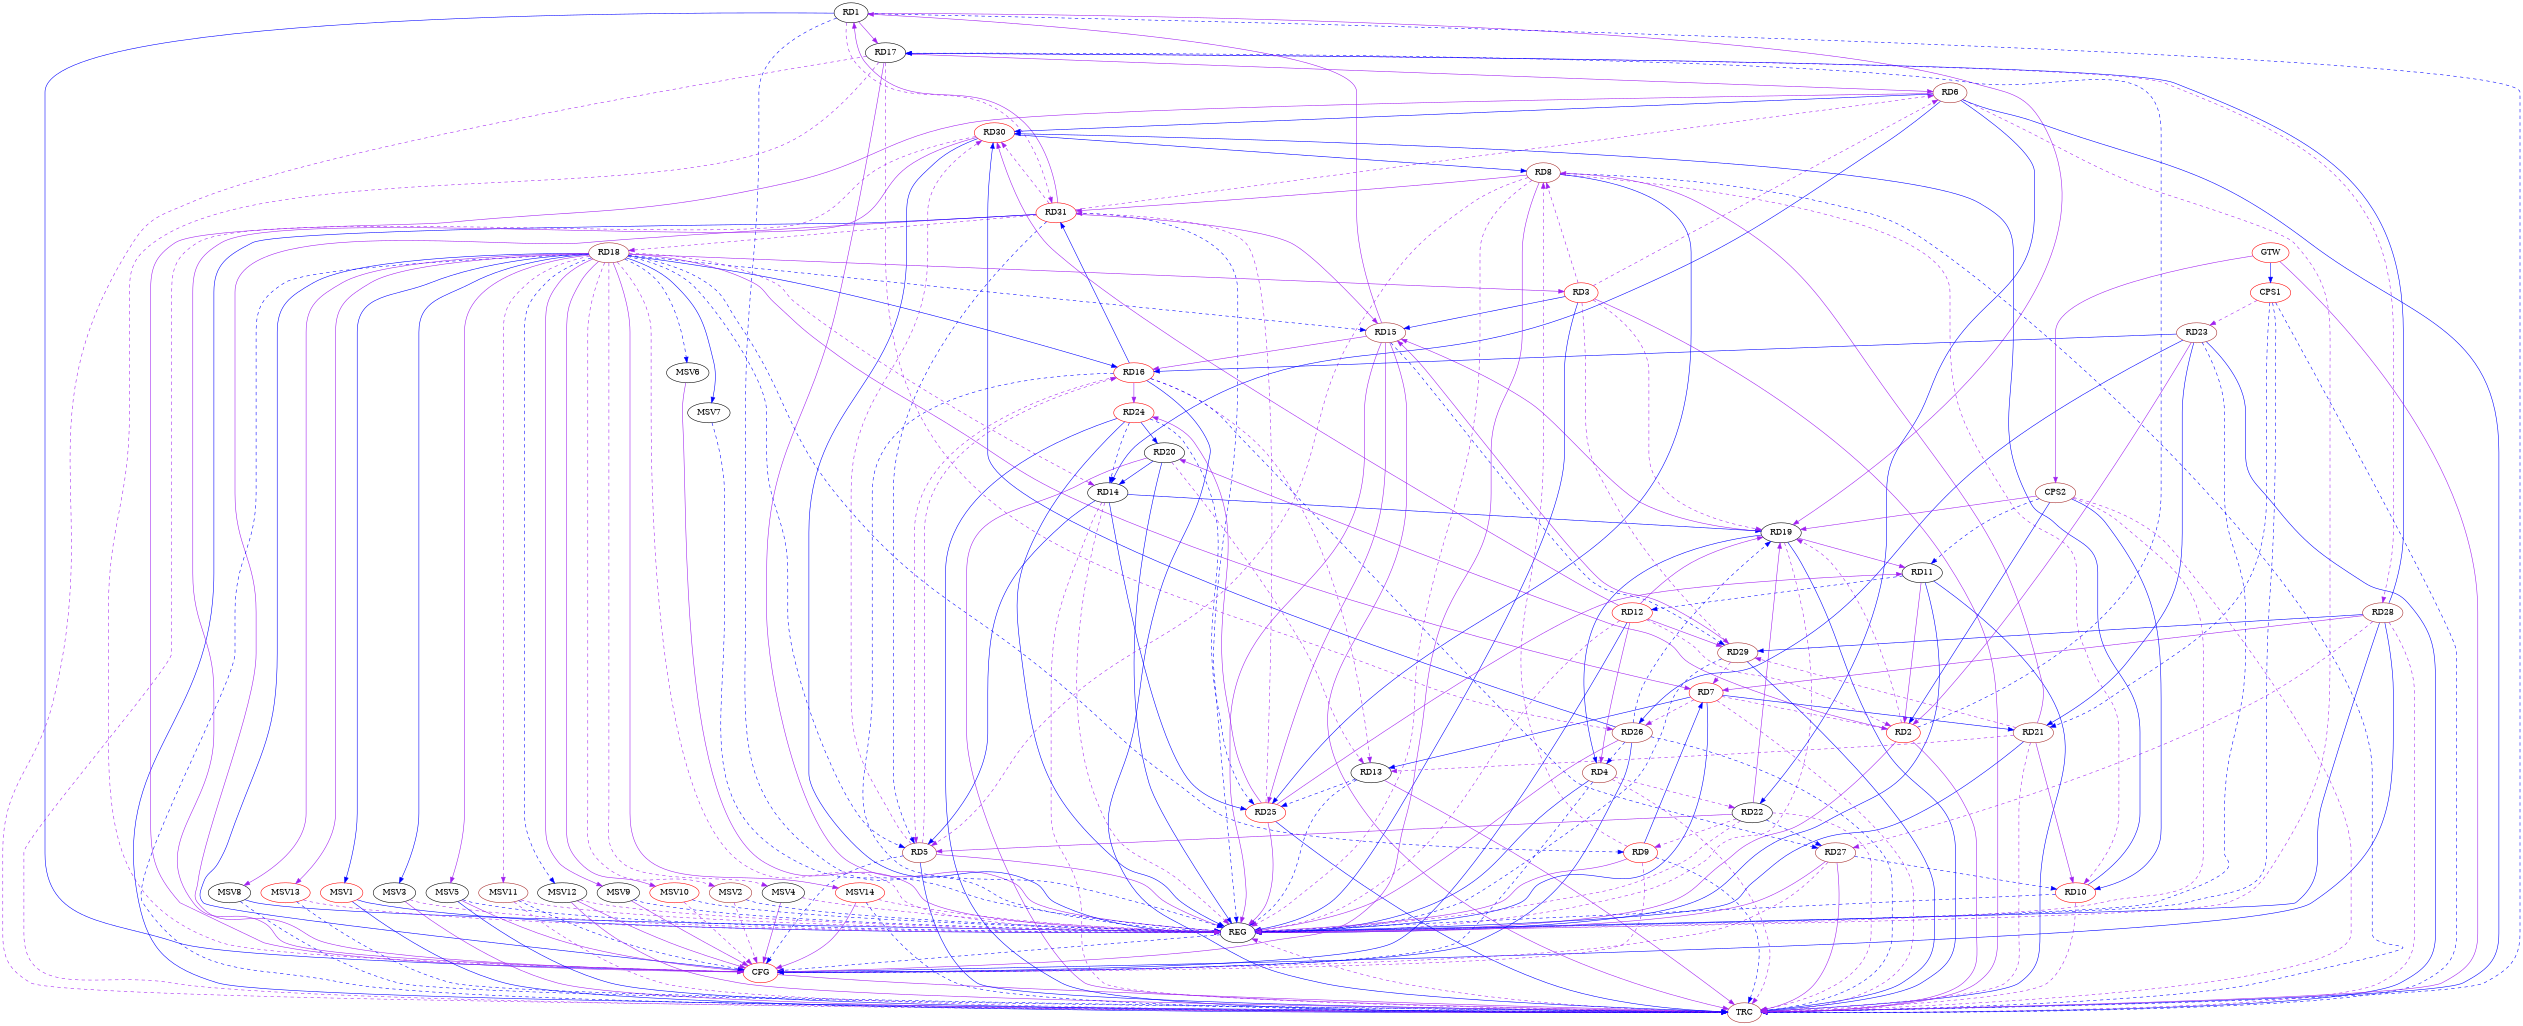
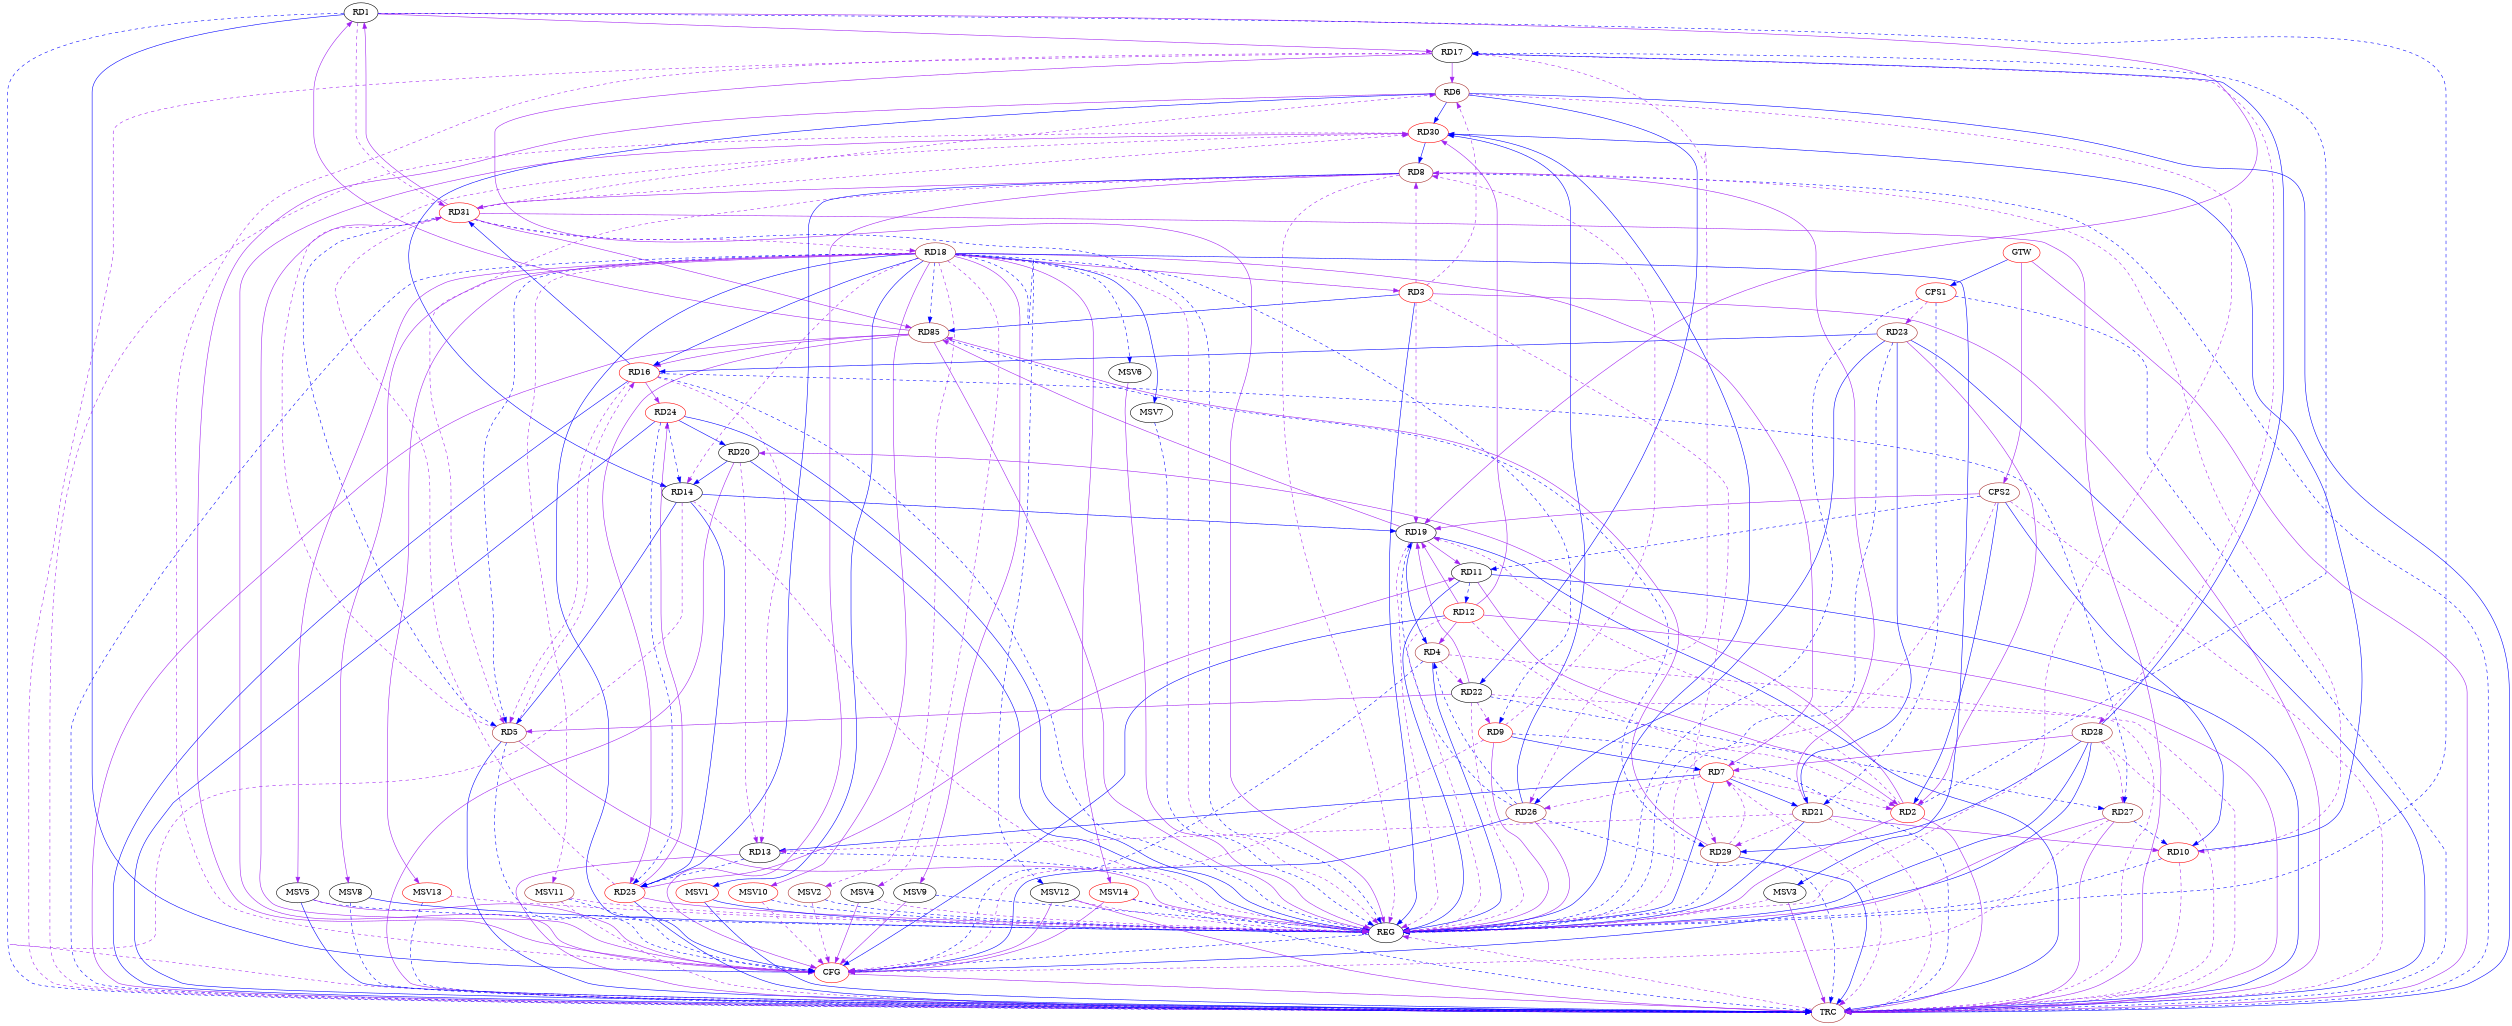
node "RD15": label "RD15" -> "RD85"
edge "RD12" -> "RD29": now "RD12" -> "TRC"
edge "RD31" -> "TRC": color blue -> purple
